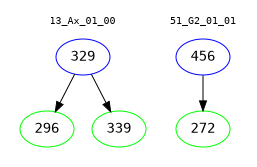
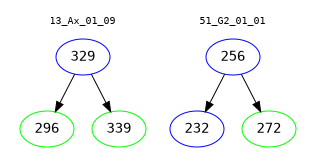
cluster "13_Ax_01_00": label "13_Ax_01_00" -> "13_Ax_01_09"
node "456": label "456" -> "256"
node "232": added
